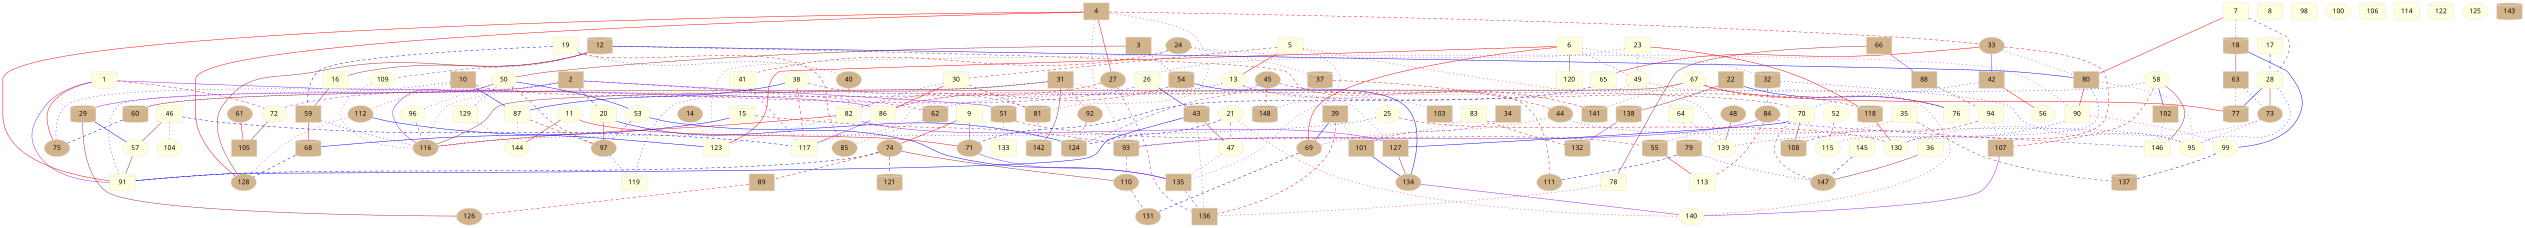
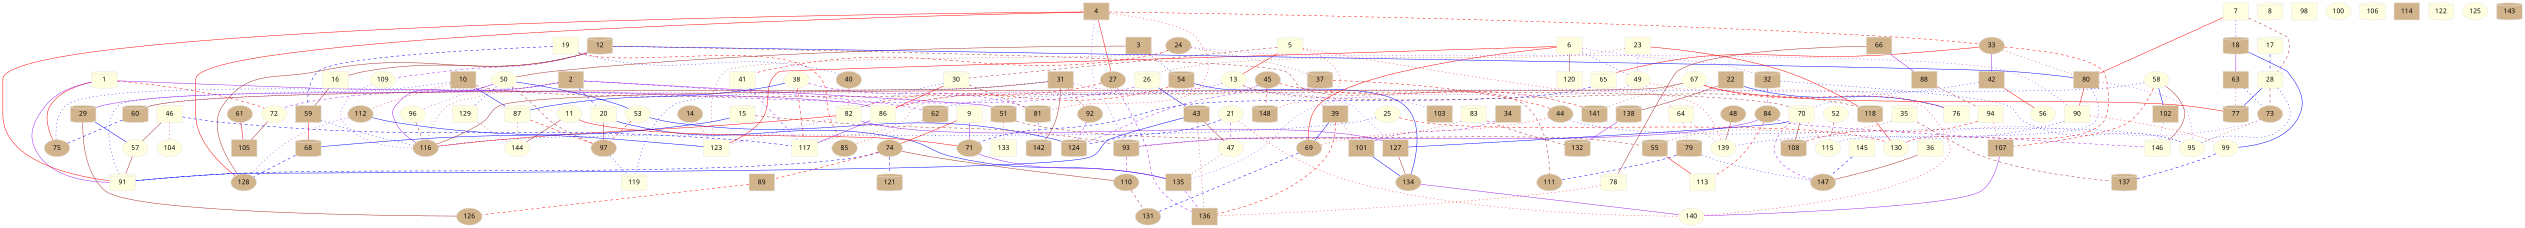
node "114": fillcolor lightyellow -> tan
edge "28" -- "73": style solid -> dashed
